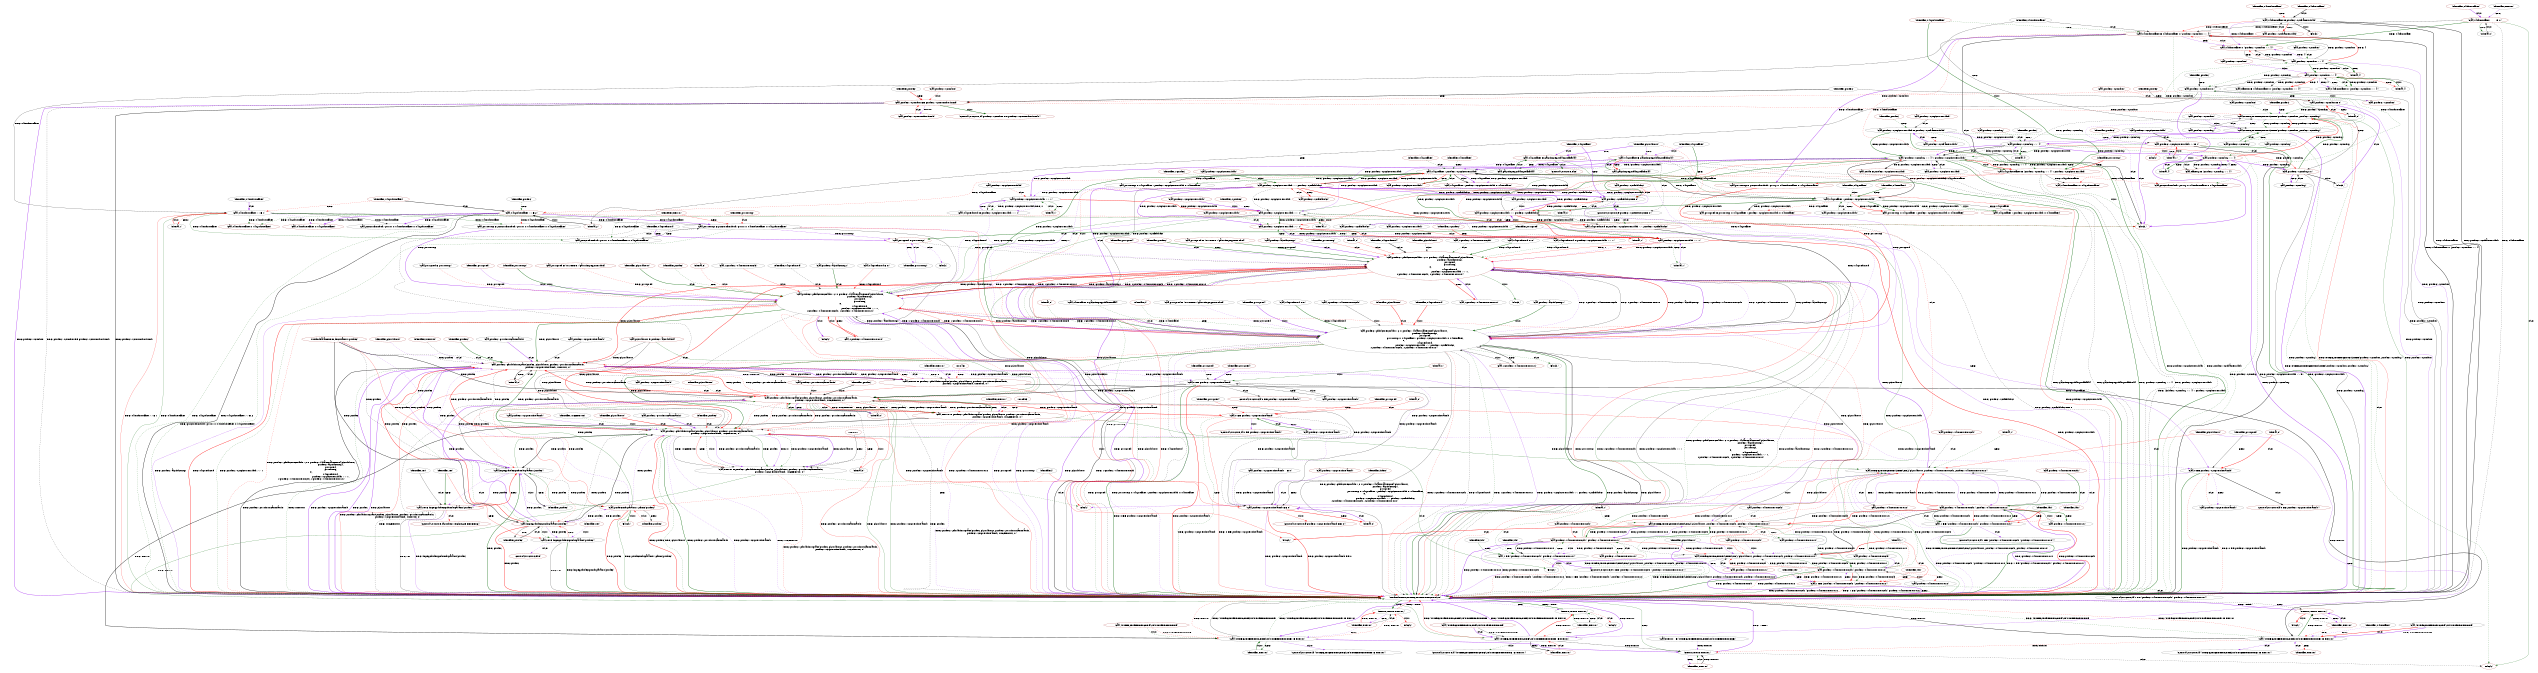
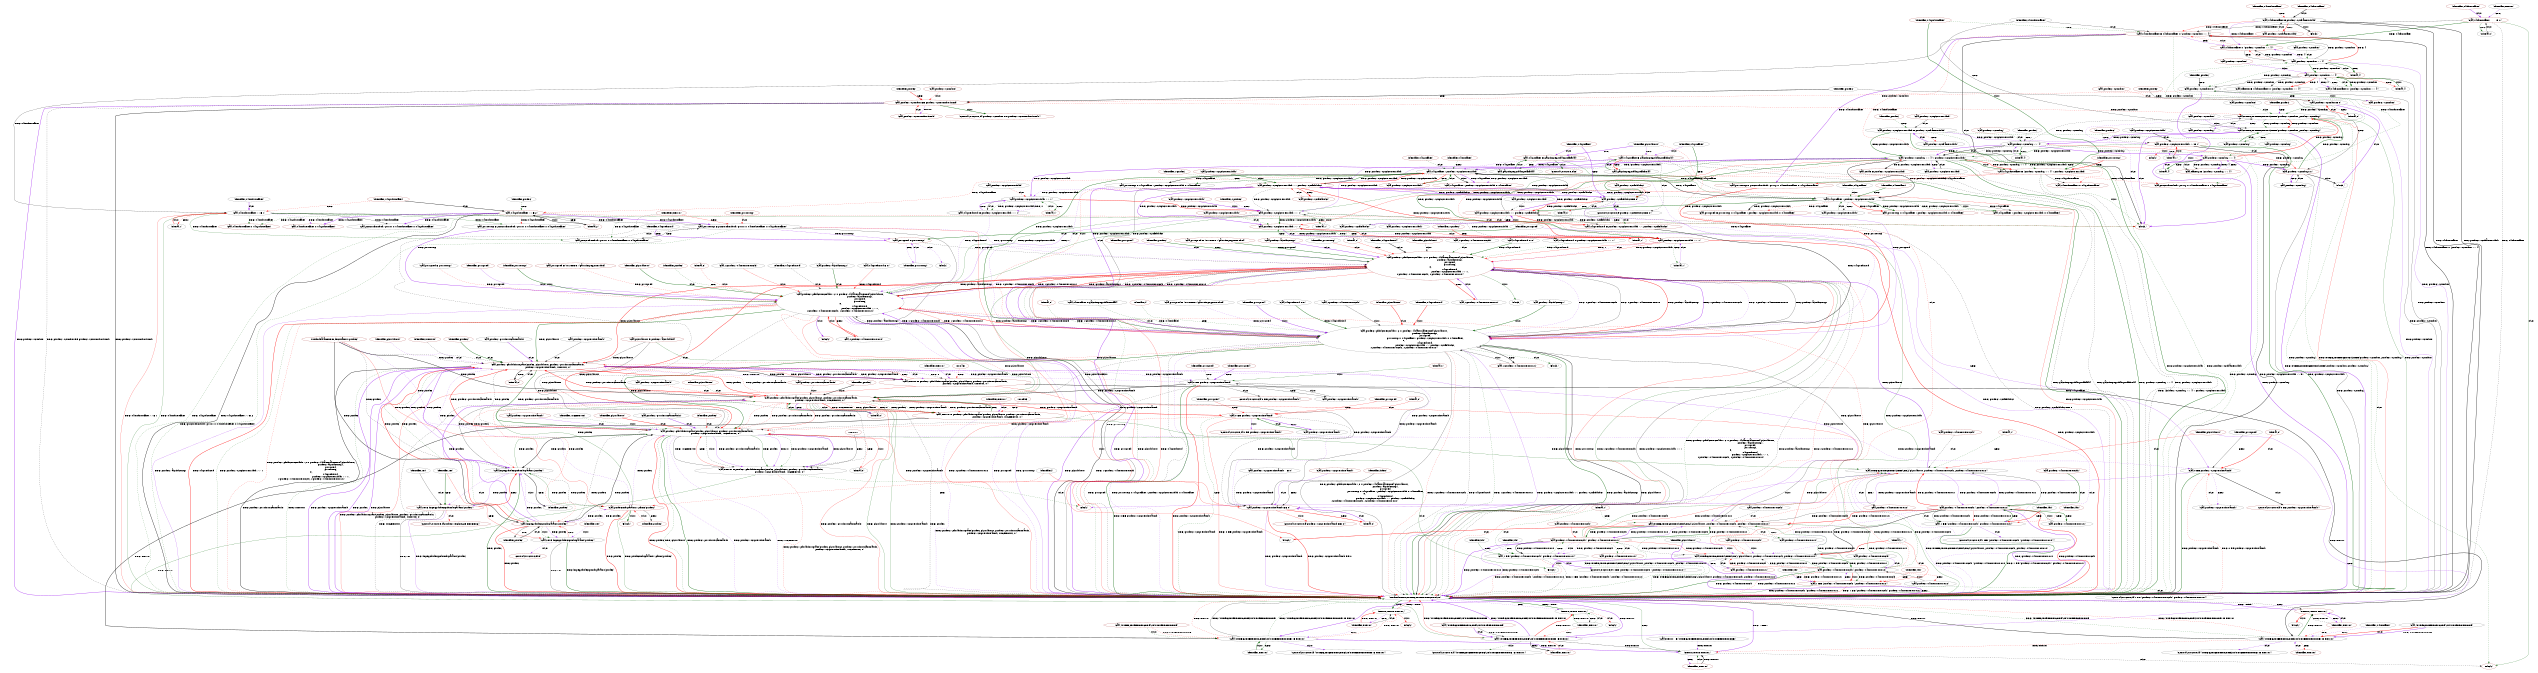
edge "(Call,ps_dec->u2_mb_x++)" -> "(Literal,2)": now "(Call,u4_y_dst_offset >>= 2)" -> "(Literal,2)"
